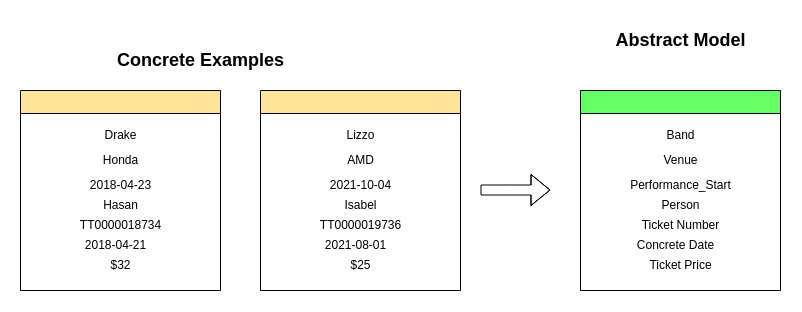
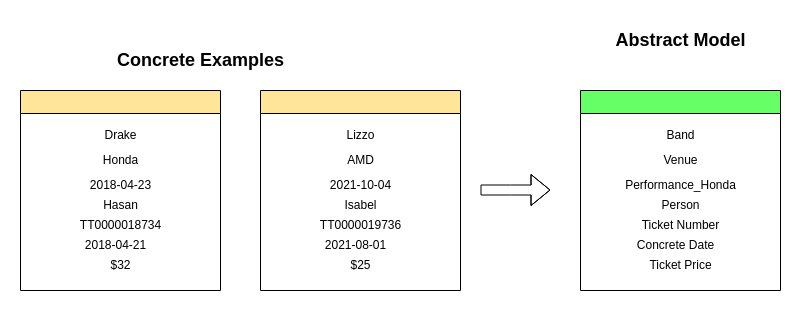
node "Performance_Start": label "Performance_Start" -> "Performance_Honda"
